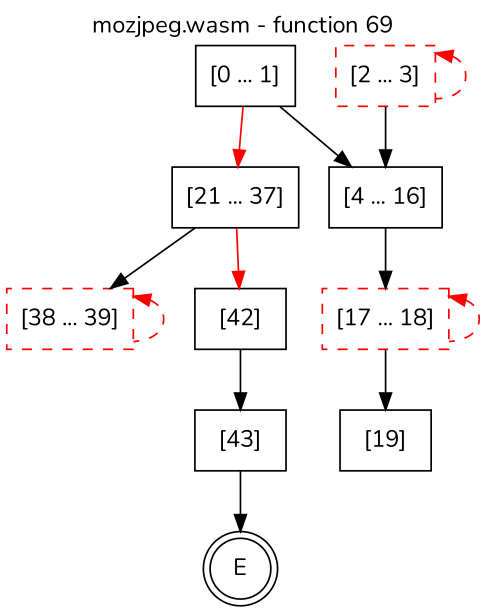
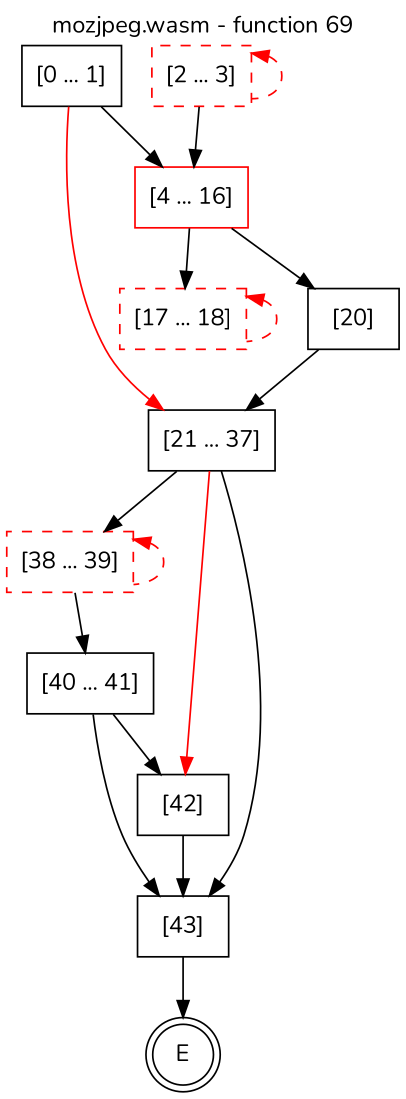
node "[4 ... 16]": color black -> red
node "[20]": added
node "[19]": removed
edge "[21 ... 37]" -> "[43]": added
node "[40 ... 41]": added
